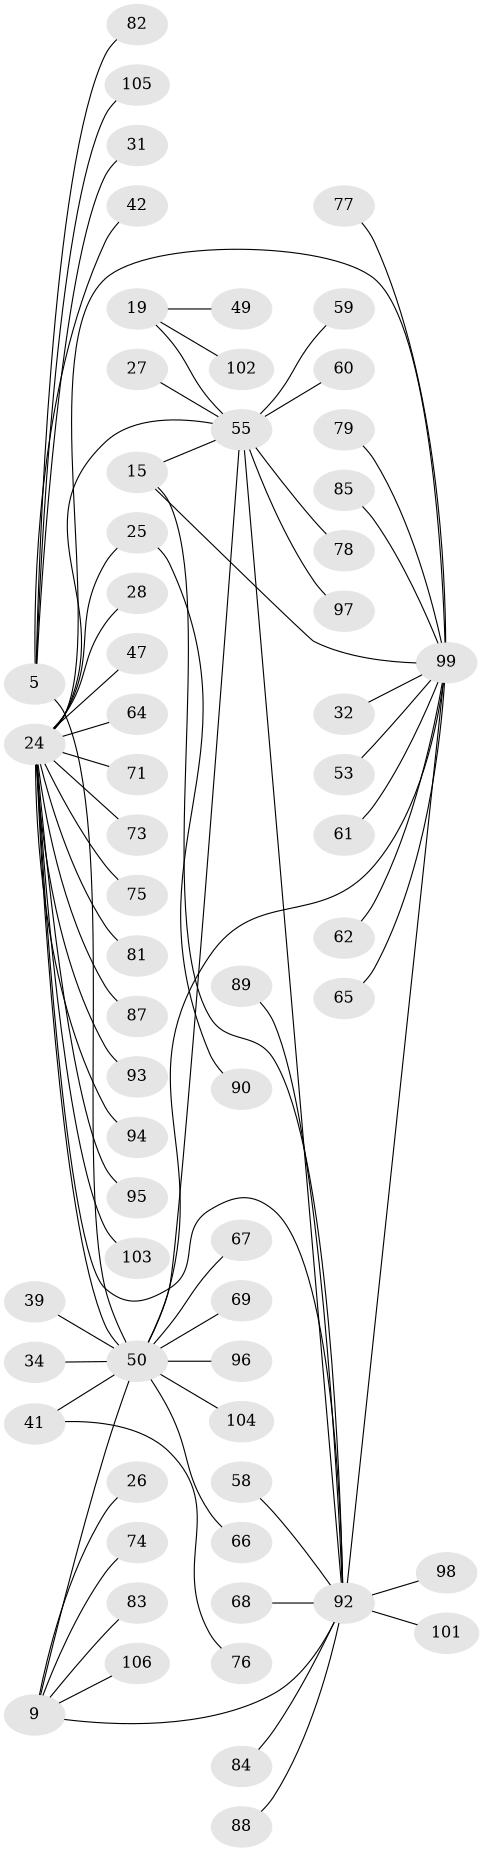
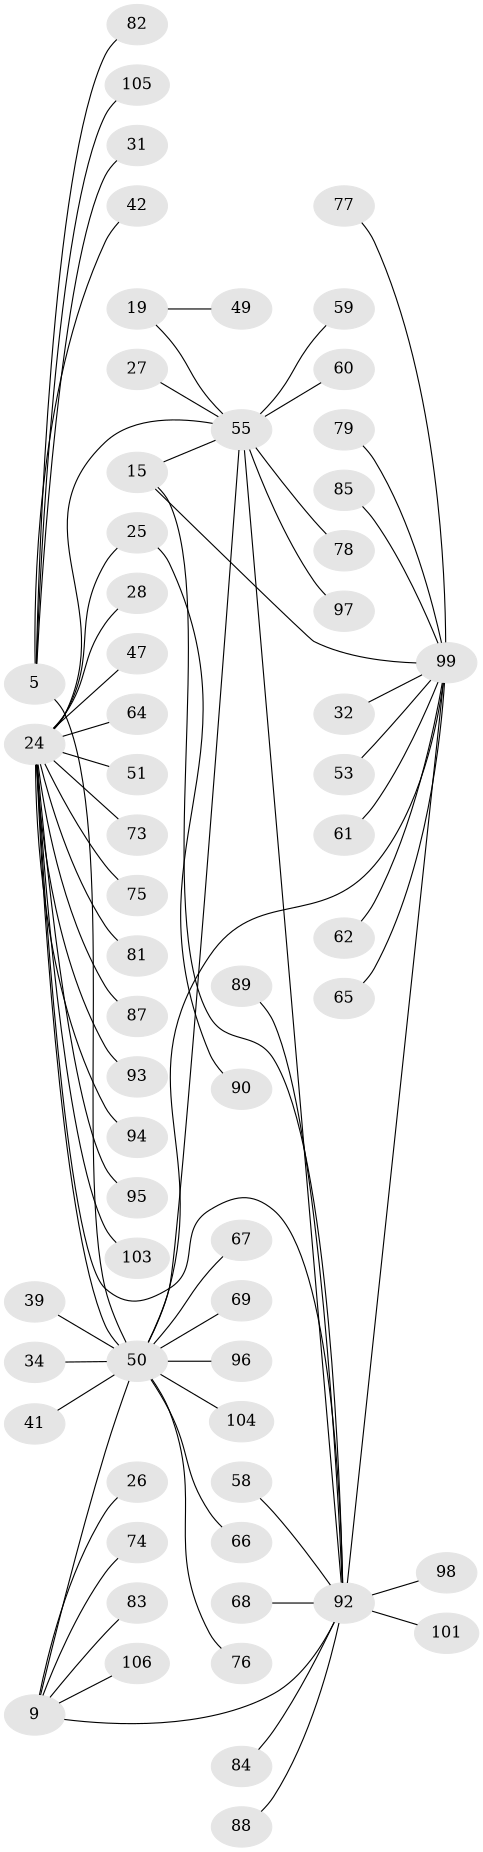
edge "99" -- "24": removed
node "102": removed
node "71": label "71" -> "51"
edge "41" -- "76": now "50" -- "76"
